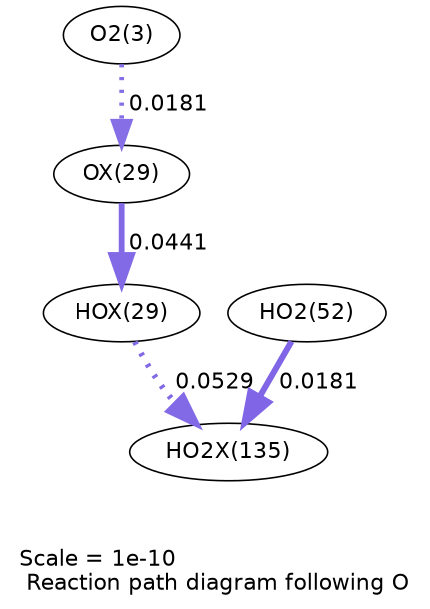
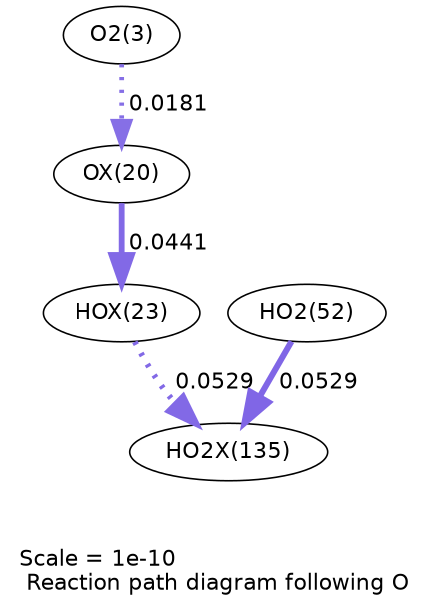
node "OX(29)": label "OX(29)" -> "OX(20)"
node "HOX(29)": label "HOX(29)" -> "HOX(23)"
edge "HO2(52)" -> "HO2X(135)": label " 0.0181" -> " 0.0529"
